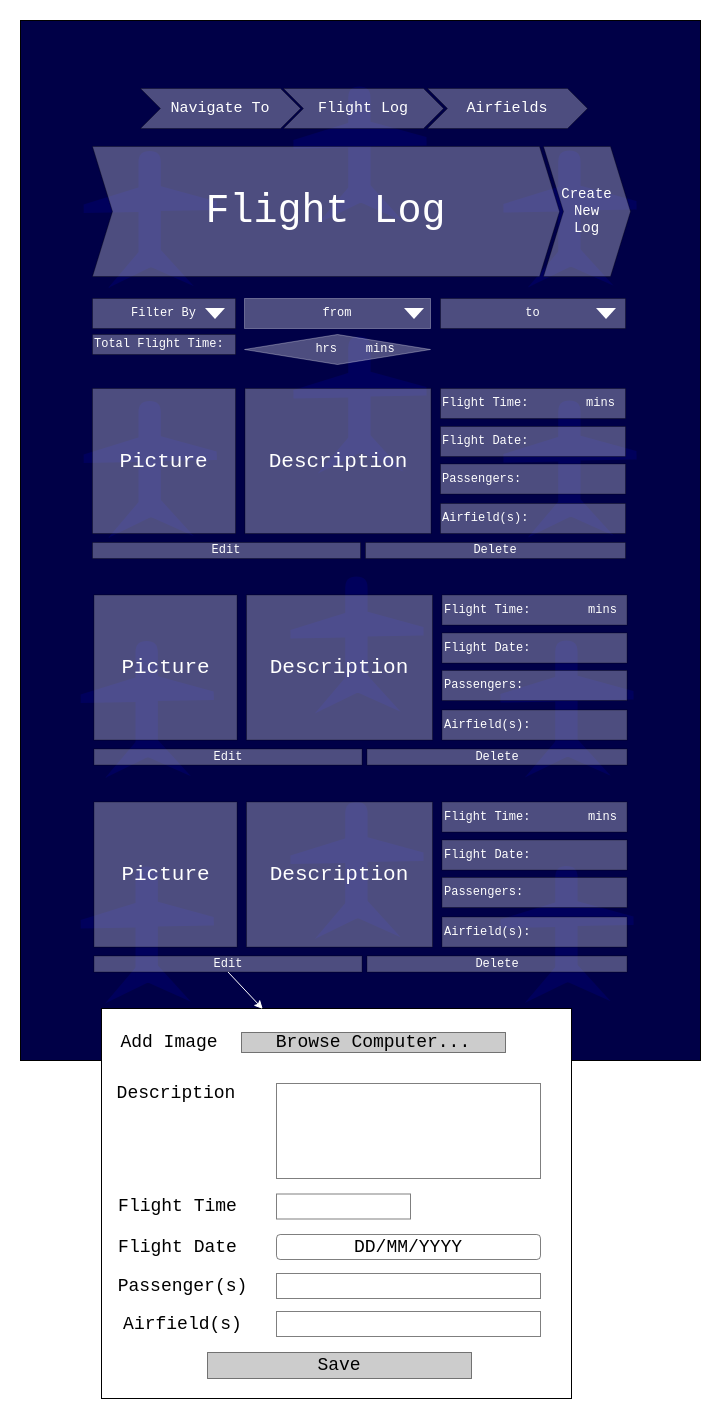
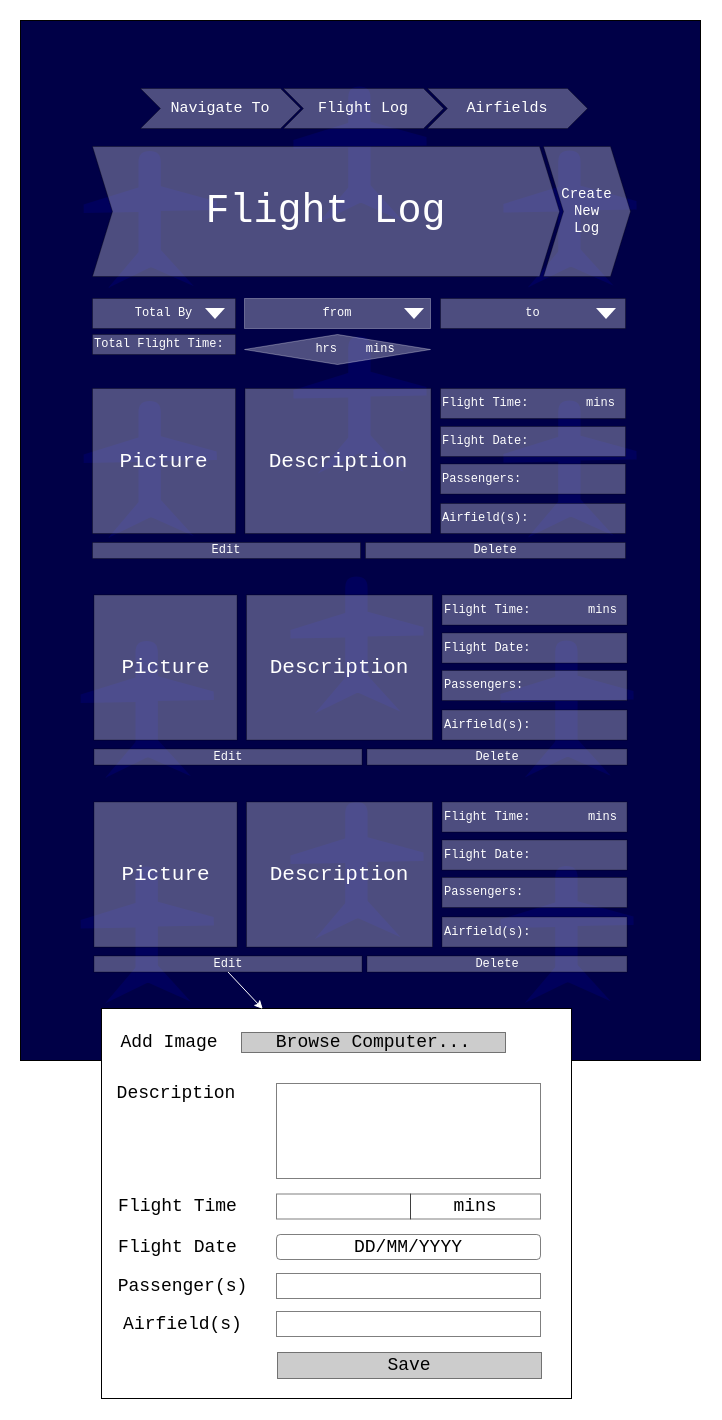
node "Filter By": label "Filter By" -> "Total By"
node "mins": added
node "Save": moved (340, 1366) -> (410, 1366)
